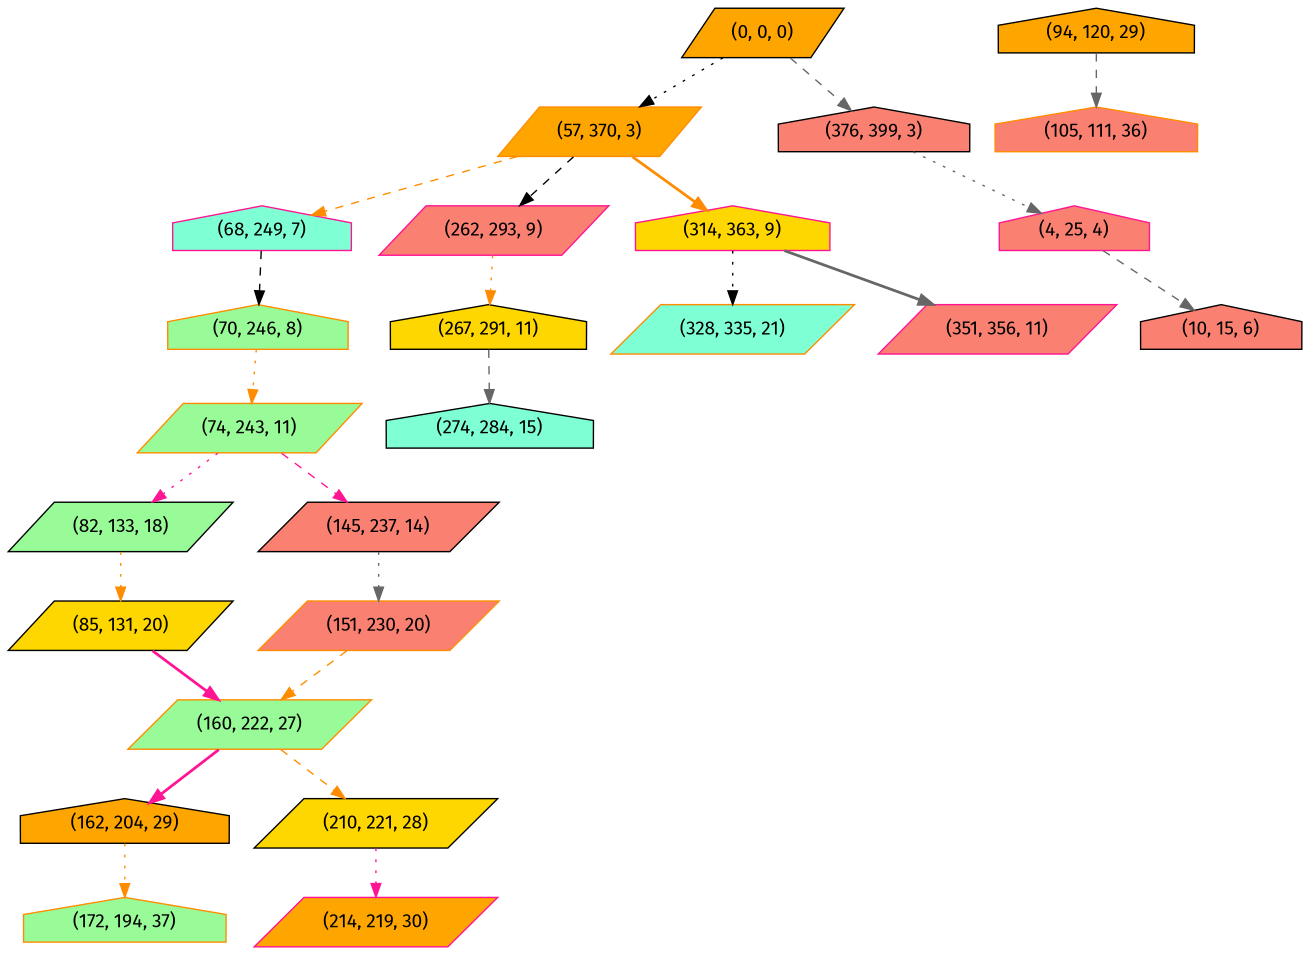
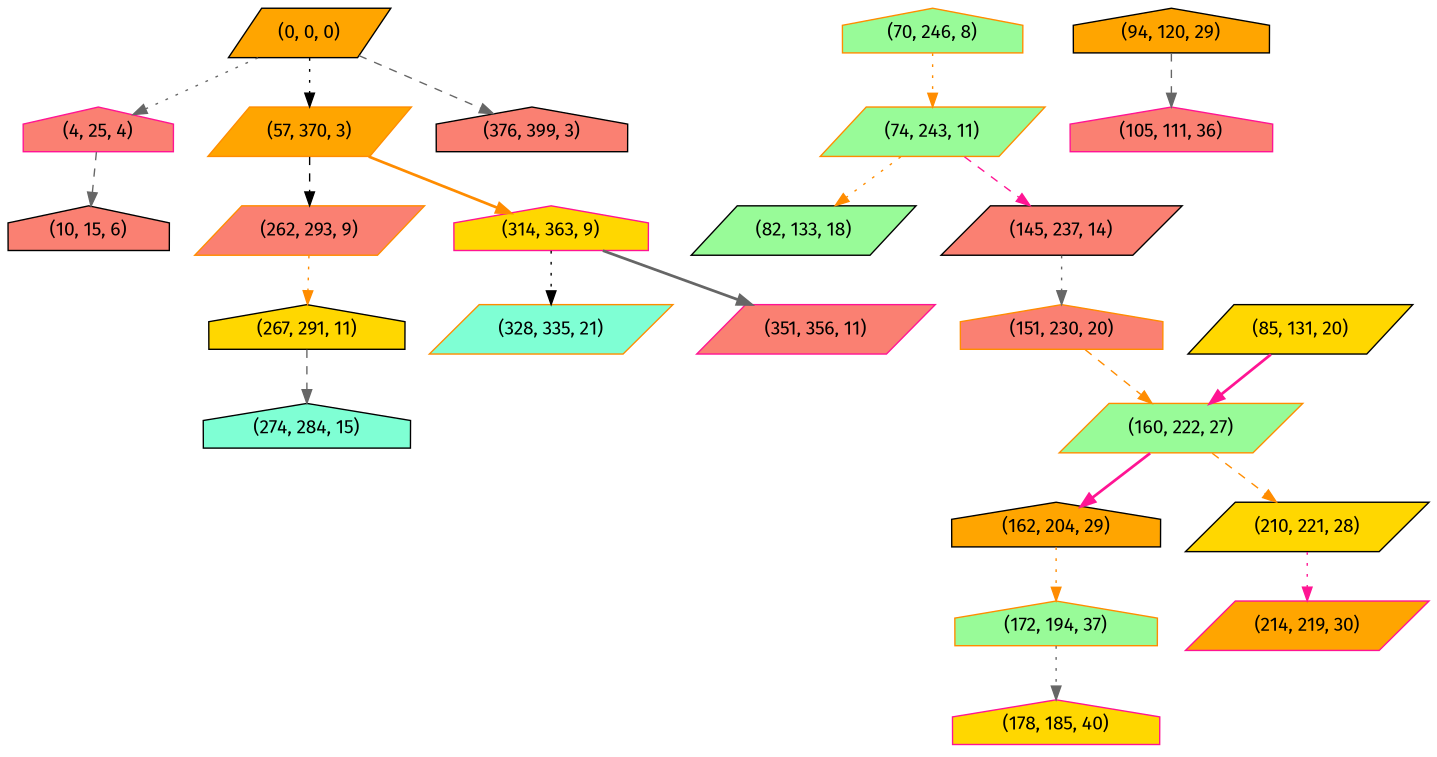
node "(105, 111, 36)": color darkorange -> deeppink
edge "(376, 399, 3)" -> "(4, 25, 4)": now "(0, 0, 0)" -> "(4, 25, 4)"
node "(68, 249, 7)": removed
node "(262, 293, 9)": color deeppink -> darkorange
edge "(74, 243, 11)" -> "(82, 133, 18)": color deeppink -> darkorange
edge "(82, 133, 18)" -> "(85, 131, 20)": removed
node "(151, 230, 20)": shape parallelogram -> house
node "(178, 185, 40)": added
